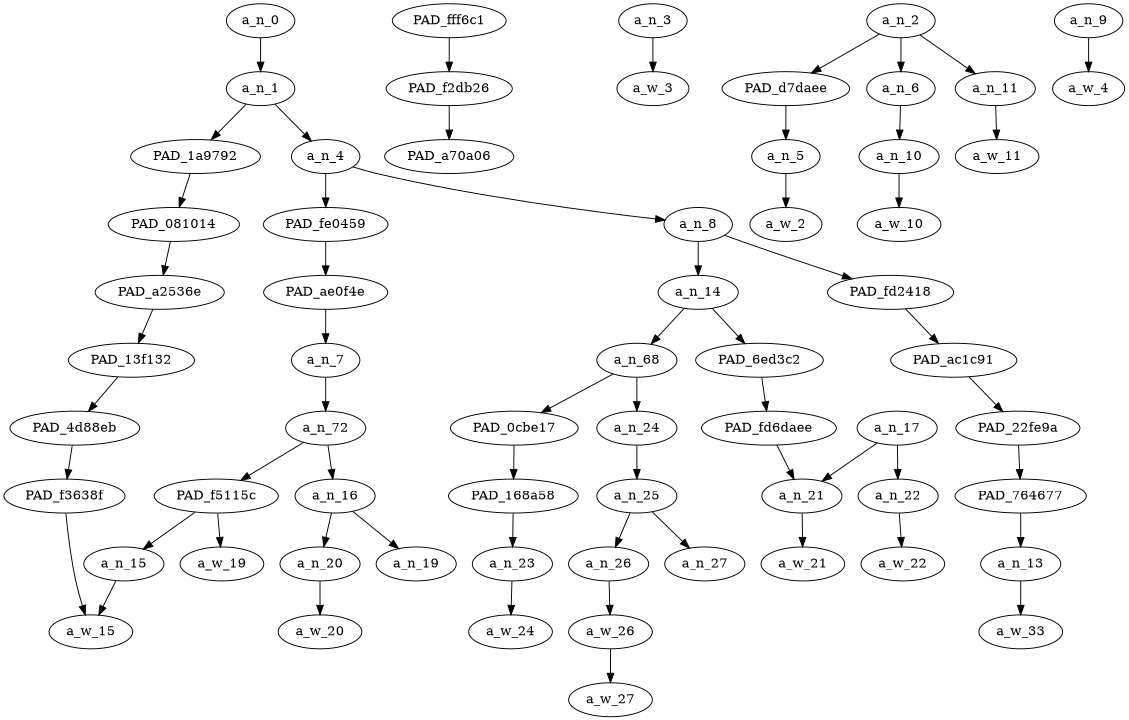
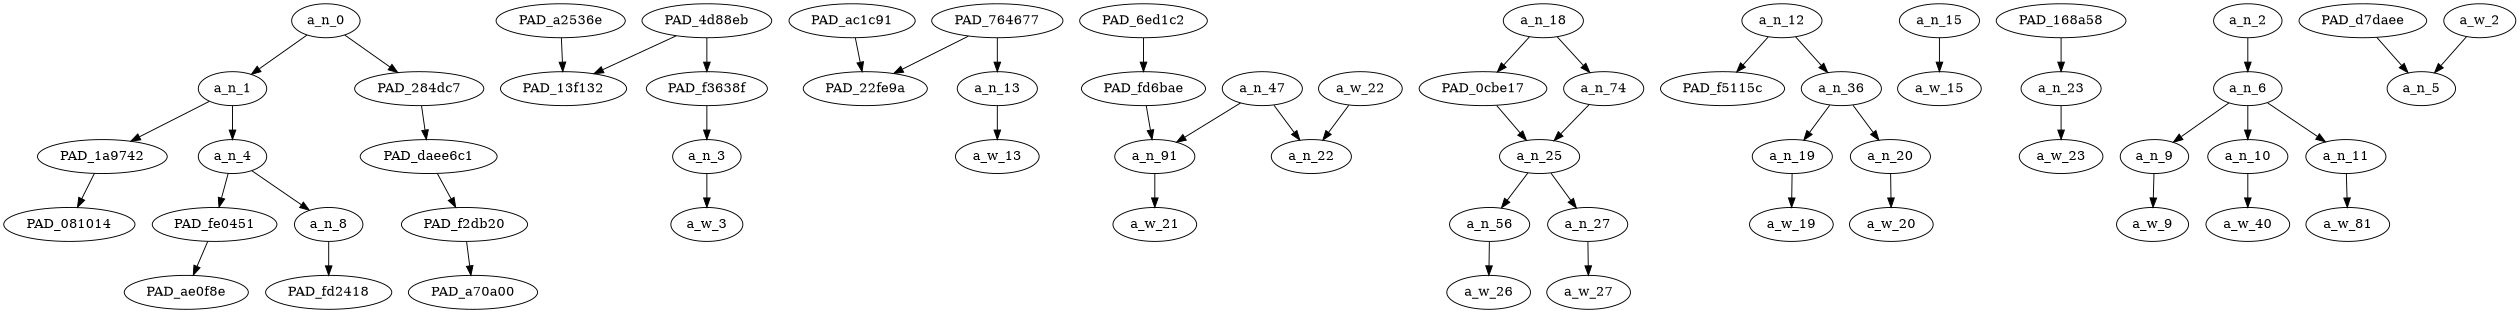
node "PAD_fff6c1": label "PAD_fff6c1" -> "PAD_daee6c1"
edge "a_n_2" -> "PAD_d7daee": removed
edge "a_n_2" -> "a_n_11": now "a_n_6" -> "a_n_11"
node "PAD_284dc7": added
node "PAD_f2db26": label "PAD_f2db26" -> "PAD_f2db20"
node "a_w_4": label "a_w_4" -> "a_w_9"
edge "a_n_6" -> "a_n_9": added
node "PAD_1a9792": label "PAD_1a9792" -> "PAD_1a9742"
node "PAD_a70a06": label "PAD_a70a06" -> "PAD_a70a00"
node "a_w_11": label "a_w_11" -> "a_w_81"
edge "a_n_5" -> "a_w_2": reversed
node "PAD_fe0459": label "PAD_fe0459" -> "PAD_fe0451"
node "a_w_10": label "a_w_10" -> "a_w_40"
edge "PAD_081014" -> "PAD_a2536e": removed
node "PAD_ae0f4e": label "PAD_ae0f4e" -> "PAD_ae0f8e"
node "a_n_14": removed
edge "PAD_fd2418" -> "PAD_ac1c91": removed
node "a_n_7": removed
node "a_n_68": label "a_n_68" -> "a_n_18"
node "PAD_6ed3c2": label "PAD_6ed3c2" -> "PAD_6ed1c2"
edge "PAD_13f132" -> "PAD_4d88eb": reversed
node "a_n_72": label "a_n_72" -> "a_n_12"
node "a_n_24": label "a_n_24" -> "a_n_74"
node "PAD_fd6daee": label "PAD_fd6daee" -> "PAD_fd6bae"
node "a_n_17": label "a_n_17" -> "a_n_47"
edge "PAD_0cbe17" -> "PAD_168a58": now "PAD_0cbe17" -> "a_n_25"
edge "PAD_22fe9a" -> "PAD_764677": reversed
node "a_n_16": label "a_n_16" -> "a_n_36"
node "a_n_21": label "a_n_21" -> "a_n_91"
edge "PAD_f5115c" -> "a_w_19": now "a_n_19" -> "a_w_19"
edge "a_n_22" -> "a_w_22": reversed
edge "PAD_f5115c" -> "a_n_15": removed
edge "PAD_f3638f" -> "a_w_15": now "PAD_f3638f" -> "a_n_3"
node "a_n_26": label "a_n_26" -> "a_n_56"
node "a_w_24": label "a_w_24" -> "a_w_23"
node "a_w_33": label "a_w_33" -> "a_w_13"
edge "a_w_26" -> "a_w_27": now "a_n_27" -> "a_w_27"
